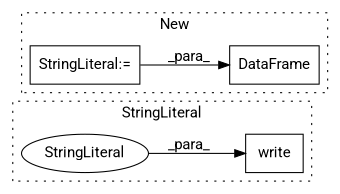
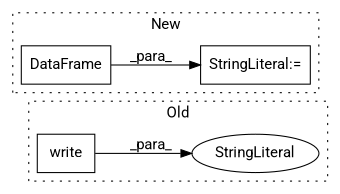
edge "StringLiteral:=" -> "DataFrame": reversed
cluster "StringLiteral": label "StringLiteral" -> "Old"
edge "StringLiteral" -> "write": reversed
